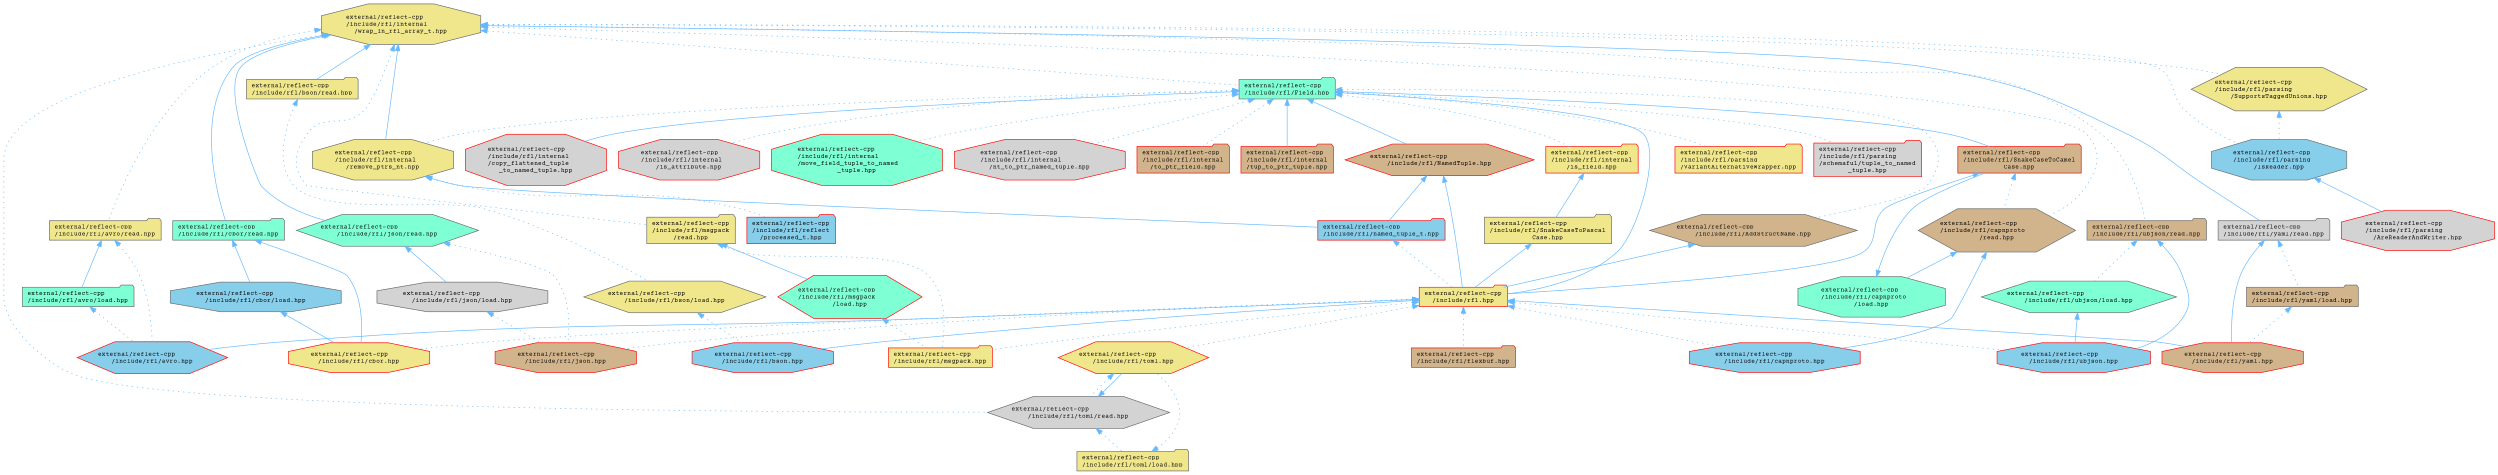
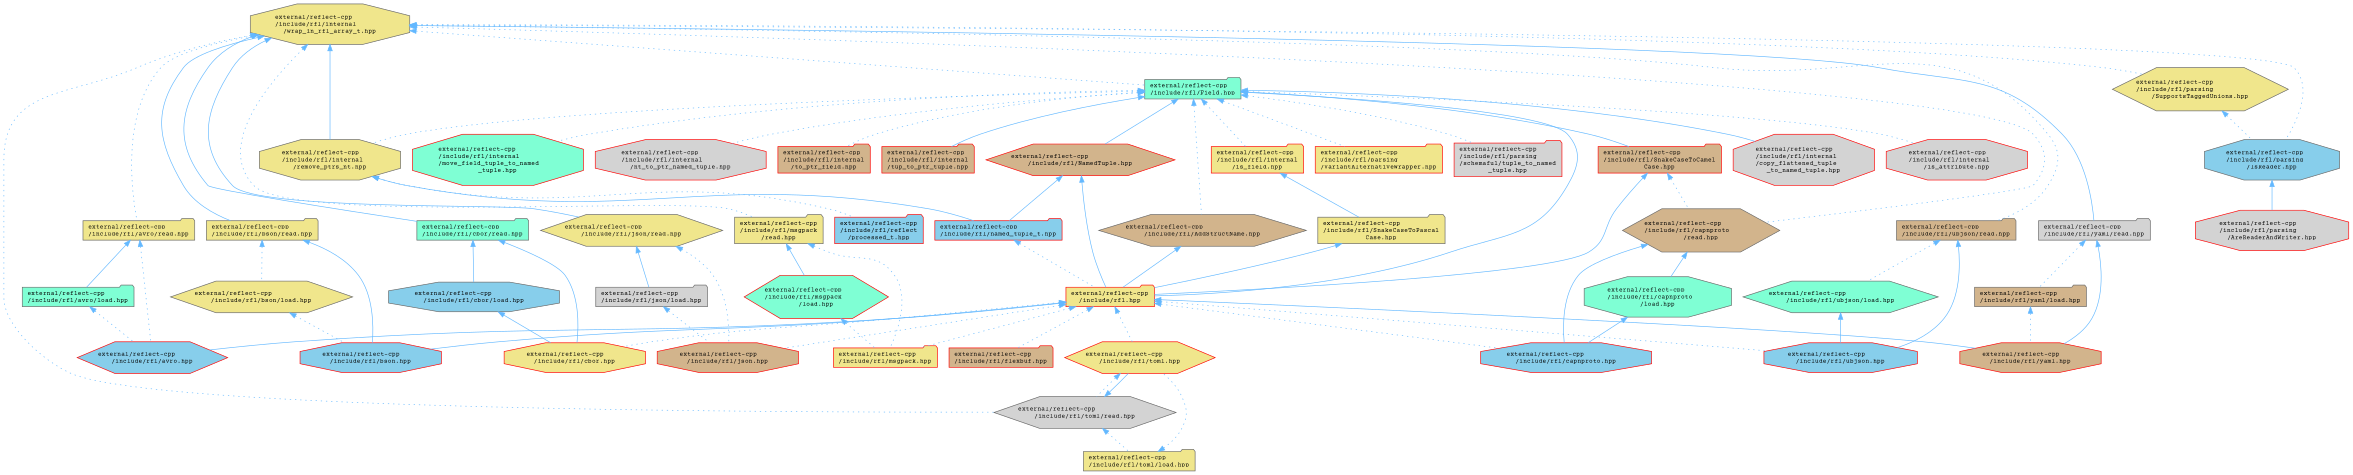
edge "external/reflect-cpp /include/rfl/SnakeCaseToCamel Case.hpp" -> "external/reflect-cpp /include/rfl/capnproto /load.hpp": now "external/reflect-cpp /include/rfl/capnproto.hpp" -> "external/reflect-cpp /include/rfl/capnproto /load.hpp"
node "external/reflect-cpp /include/rfl/json/read.hpp": fillcolor aquamarine -> khaki
edge "external/reflect-cpp /include/rfl/bson.hpp" -> "external/reflect-cpp /include/rfl/bson/read.hpp": added
node "external/reflect-cpp /include/rfl/json/load.hpp": shape octagon -> folder
